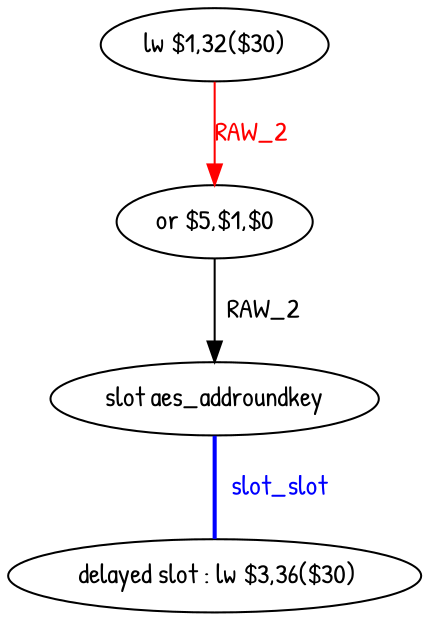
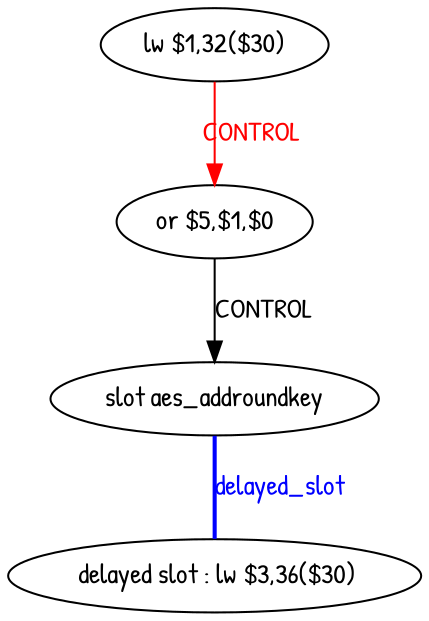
edge "lw $1,32($30)" -> "or $5,$1,$0": label "RAW_2" -> "CONTROL"
edge "or $5,$1,$0" -> "slot aes_addroundkey": label "RAW_2" -> "CONTROL"
edge "slot aes_addroundkey" -- "delayed slot : lw $3,36($30)": label "slot_slot" -> "delayed_slot"
